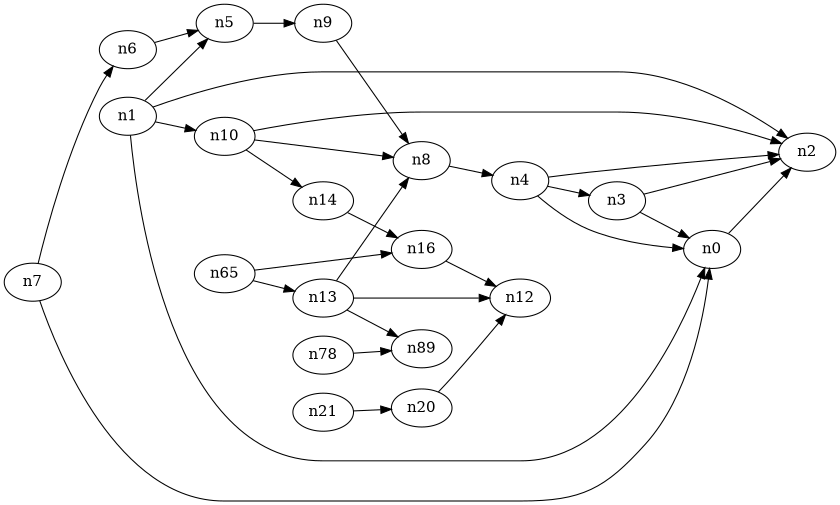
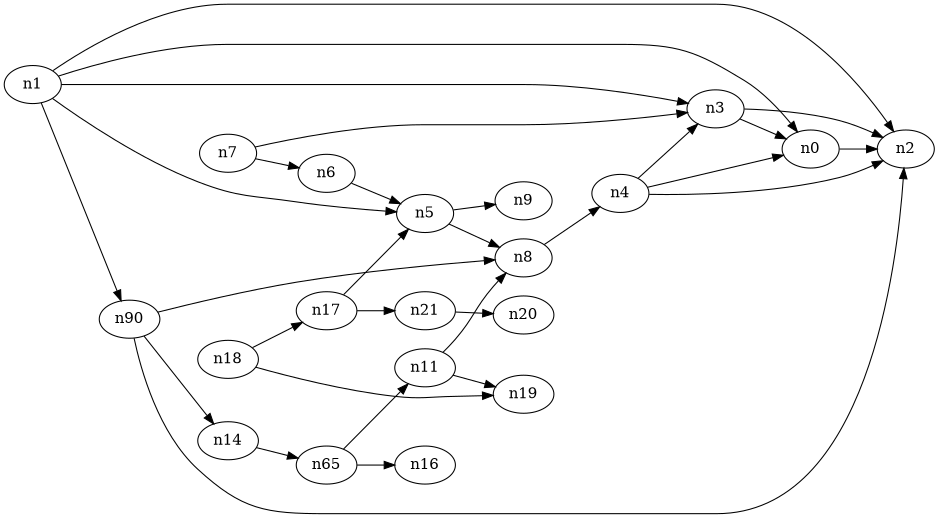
edge "n1" -> "n3": added
edge "n9" -> "n8": now "n5" -> "n8"
node "n10": label "n10" -> "n90"
edge "n14" -> "n16": now "n14" -> "n65"
node "n13": label "n13" -> "n11"
node "n12": removed
node "n17": added
node "n89": label "n89" -> "n19"
node "n78": label "n78" -> "n18"
edge "n7" -> "n0": now "n7" -> "n3"
